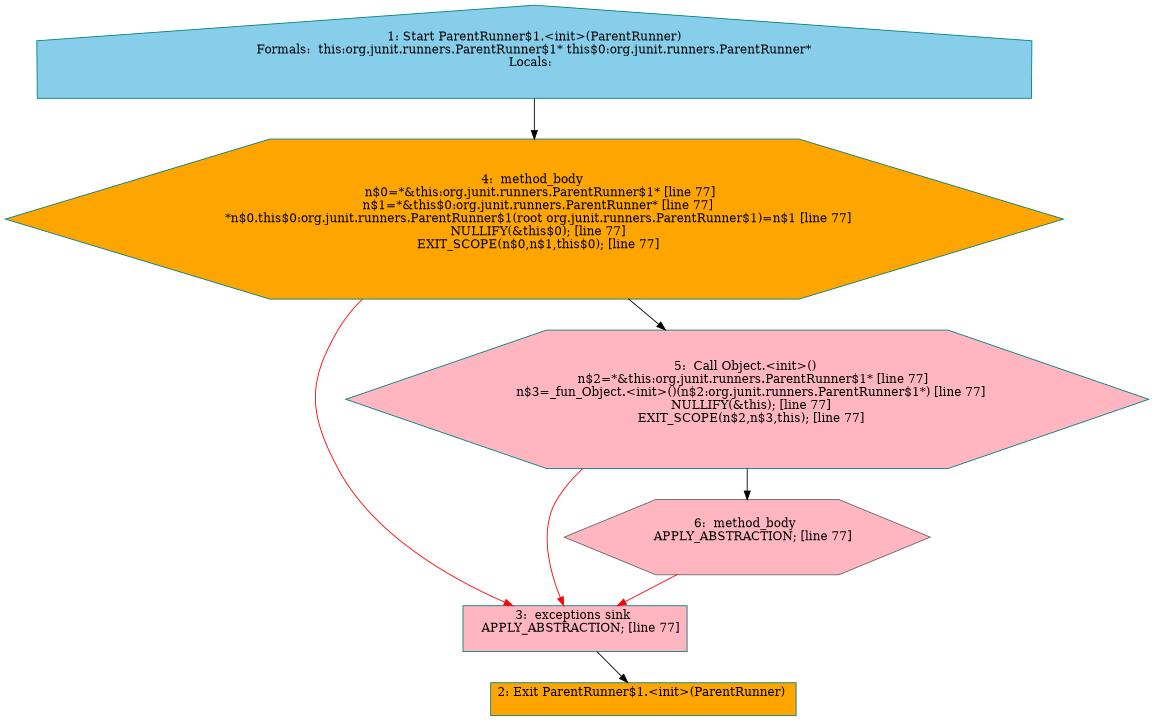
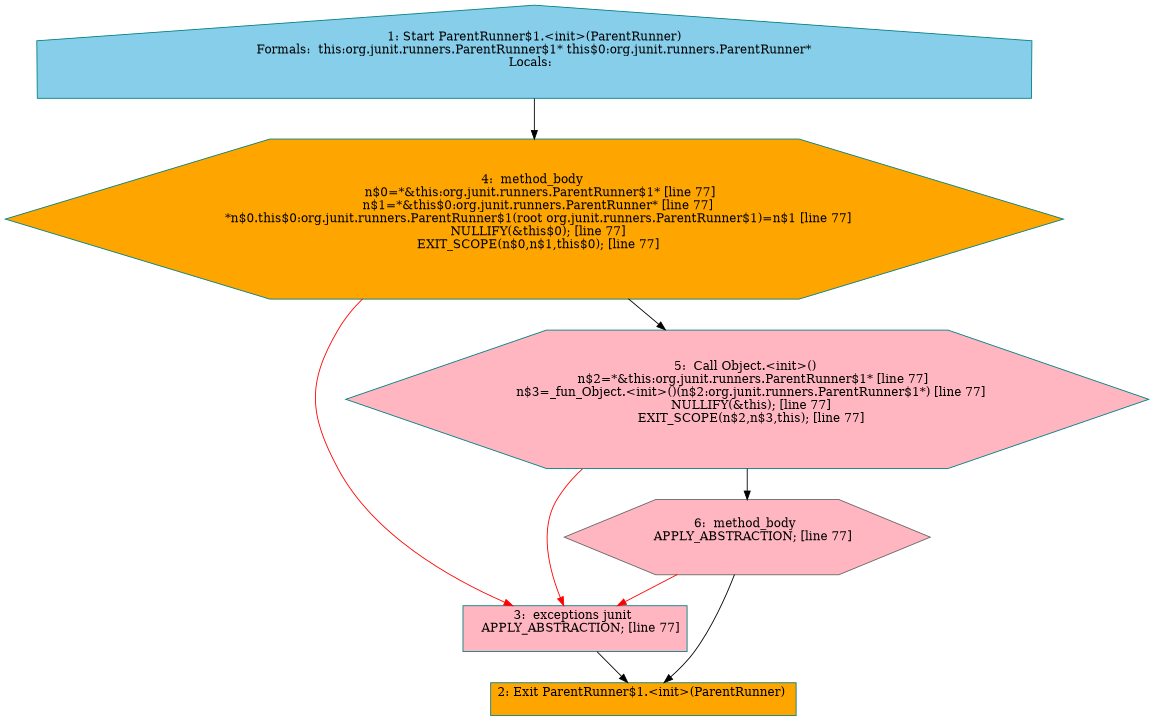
node "3:  exceptions sink APPLY_ABSTRACTION; [line 77]": label "3:  exceptions sink APPLY_ABSTRACTION; [line 77]" -> "3:  exceptions junit APPLY_ABSTRACTION; [line 77]"
edge "6:  method_body APPLY_ABSTRACTION; [line 77]" -> "2: Exit ParentRunner$1.<init>(ParentRunner)": added
